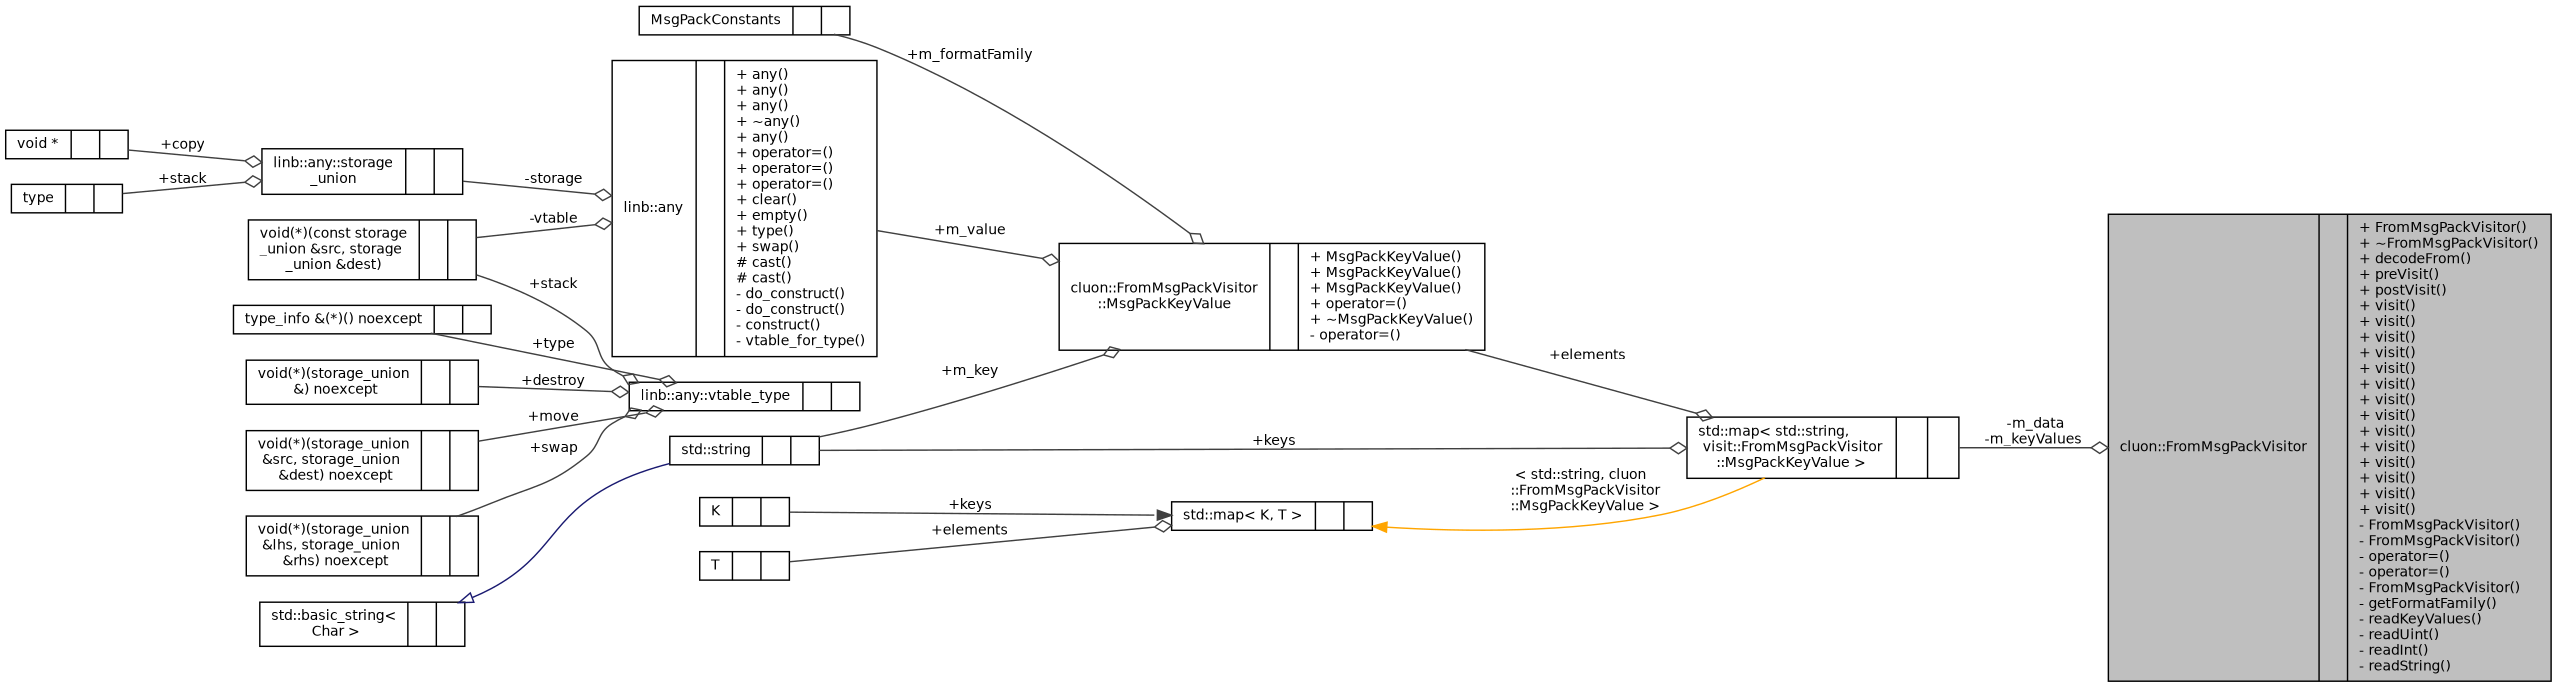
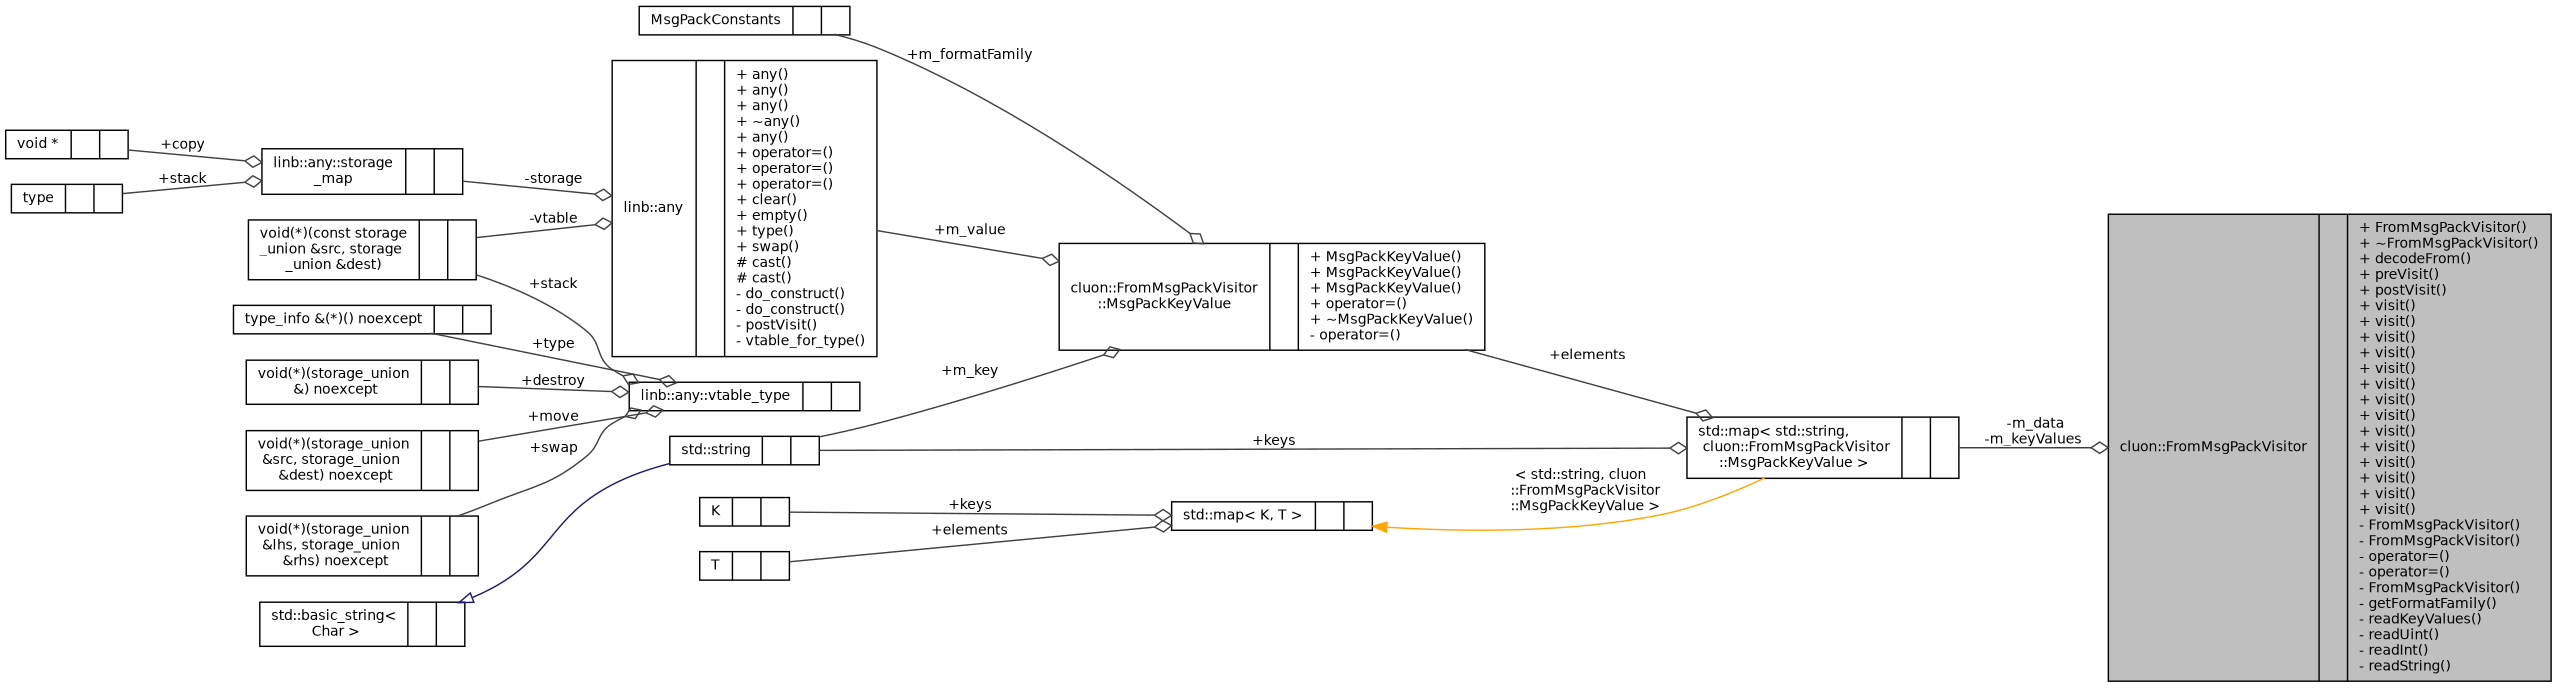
node "linb::any::storage": text "_union" -> "_map"
node "linb::any": text "- construct()" -> "- postVisit()"
node "std::map< std::string,": text "visit::FromMsgPackVisitor" -> "cluon::FromMsgPackVisitor"
edge "K" -> "std::map< K, T >": arrowhead normal -> odiamond
